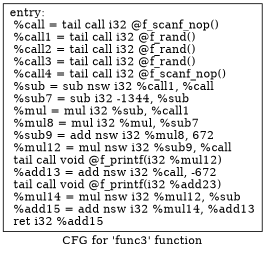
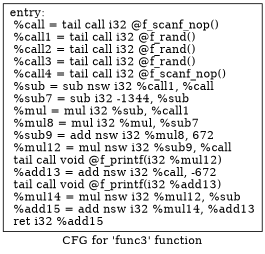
node "entry:": text "tail call void @f_printf(i32 %add23)" -> "tail call void @f_printf(i32 %add13)"
